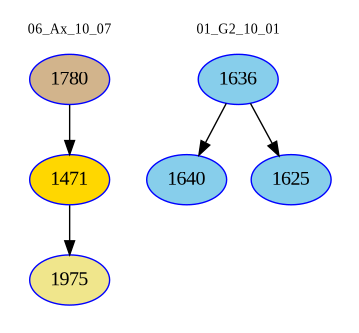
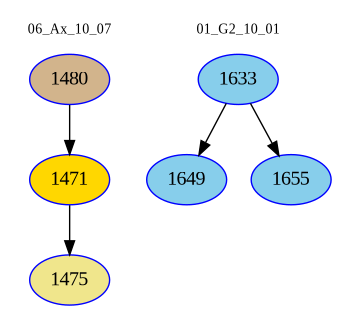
node "1780": label "1780" -> "1480"
node "1636": label "1636" -> "1633"
node "1640": label "1640" -> "1649"
node "1625": label "1625" -> "1655"
node "1975": label "1975" -> "1475"
